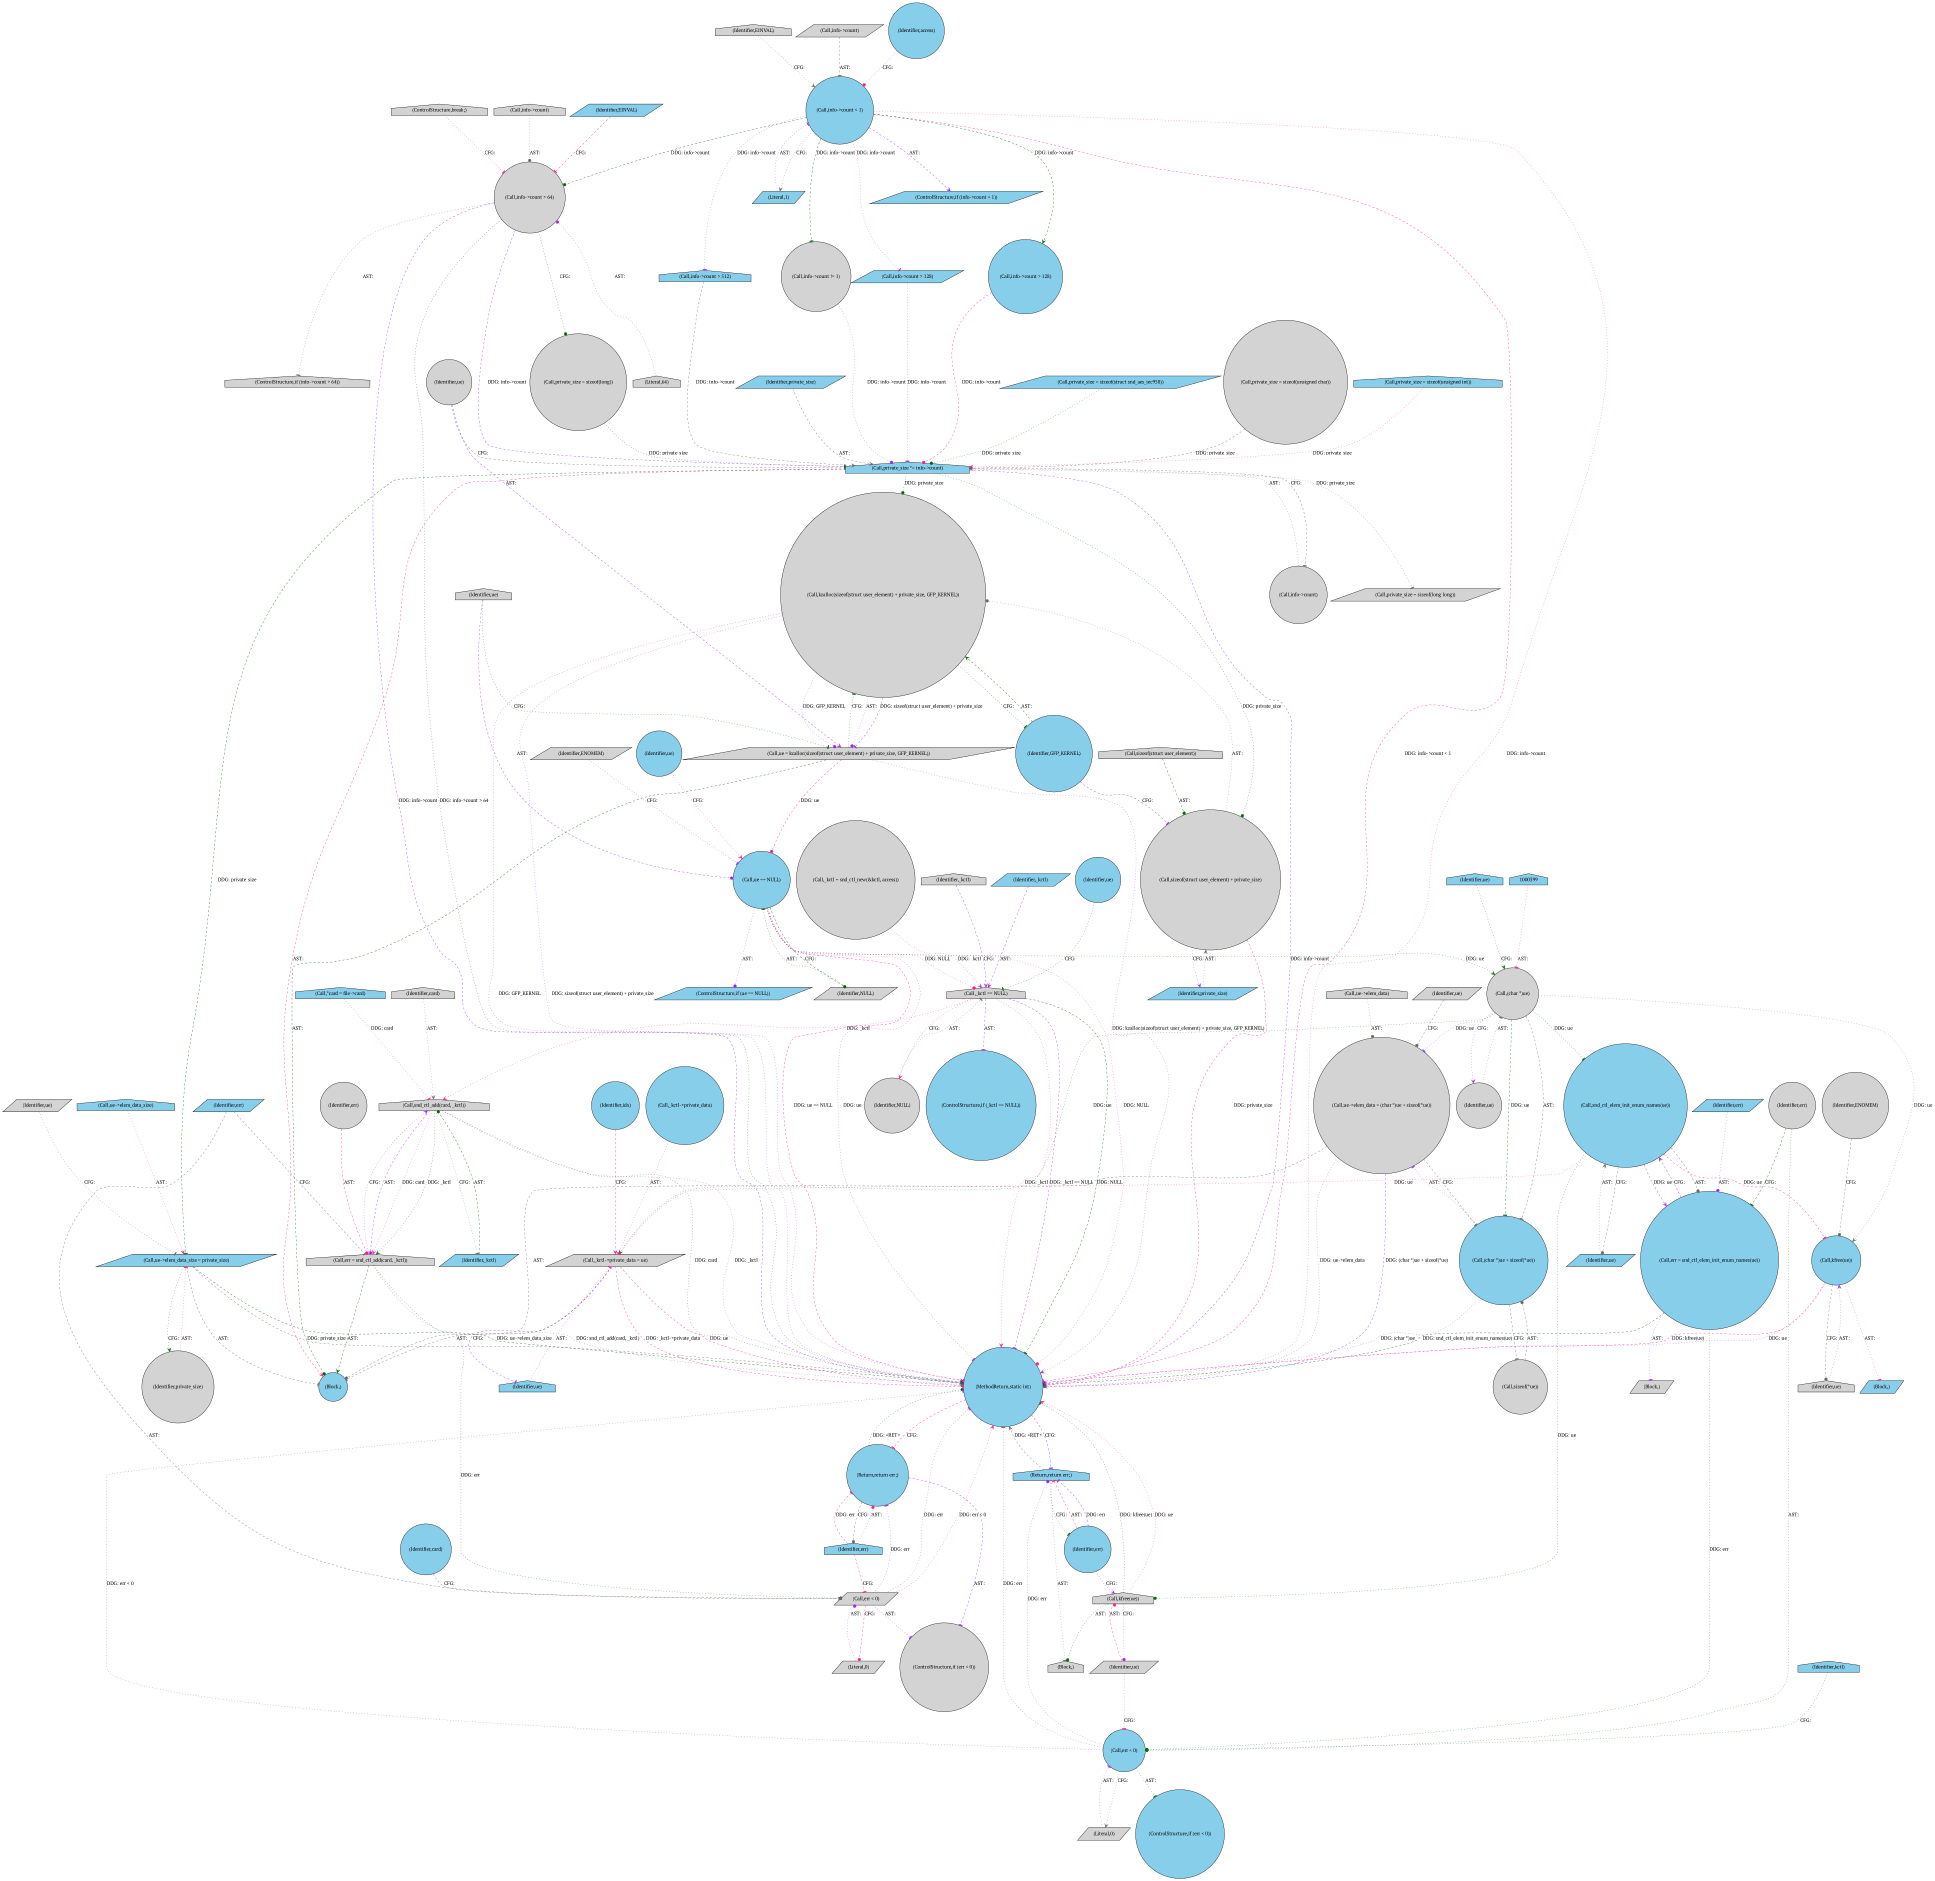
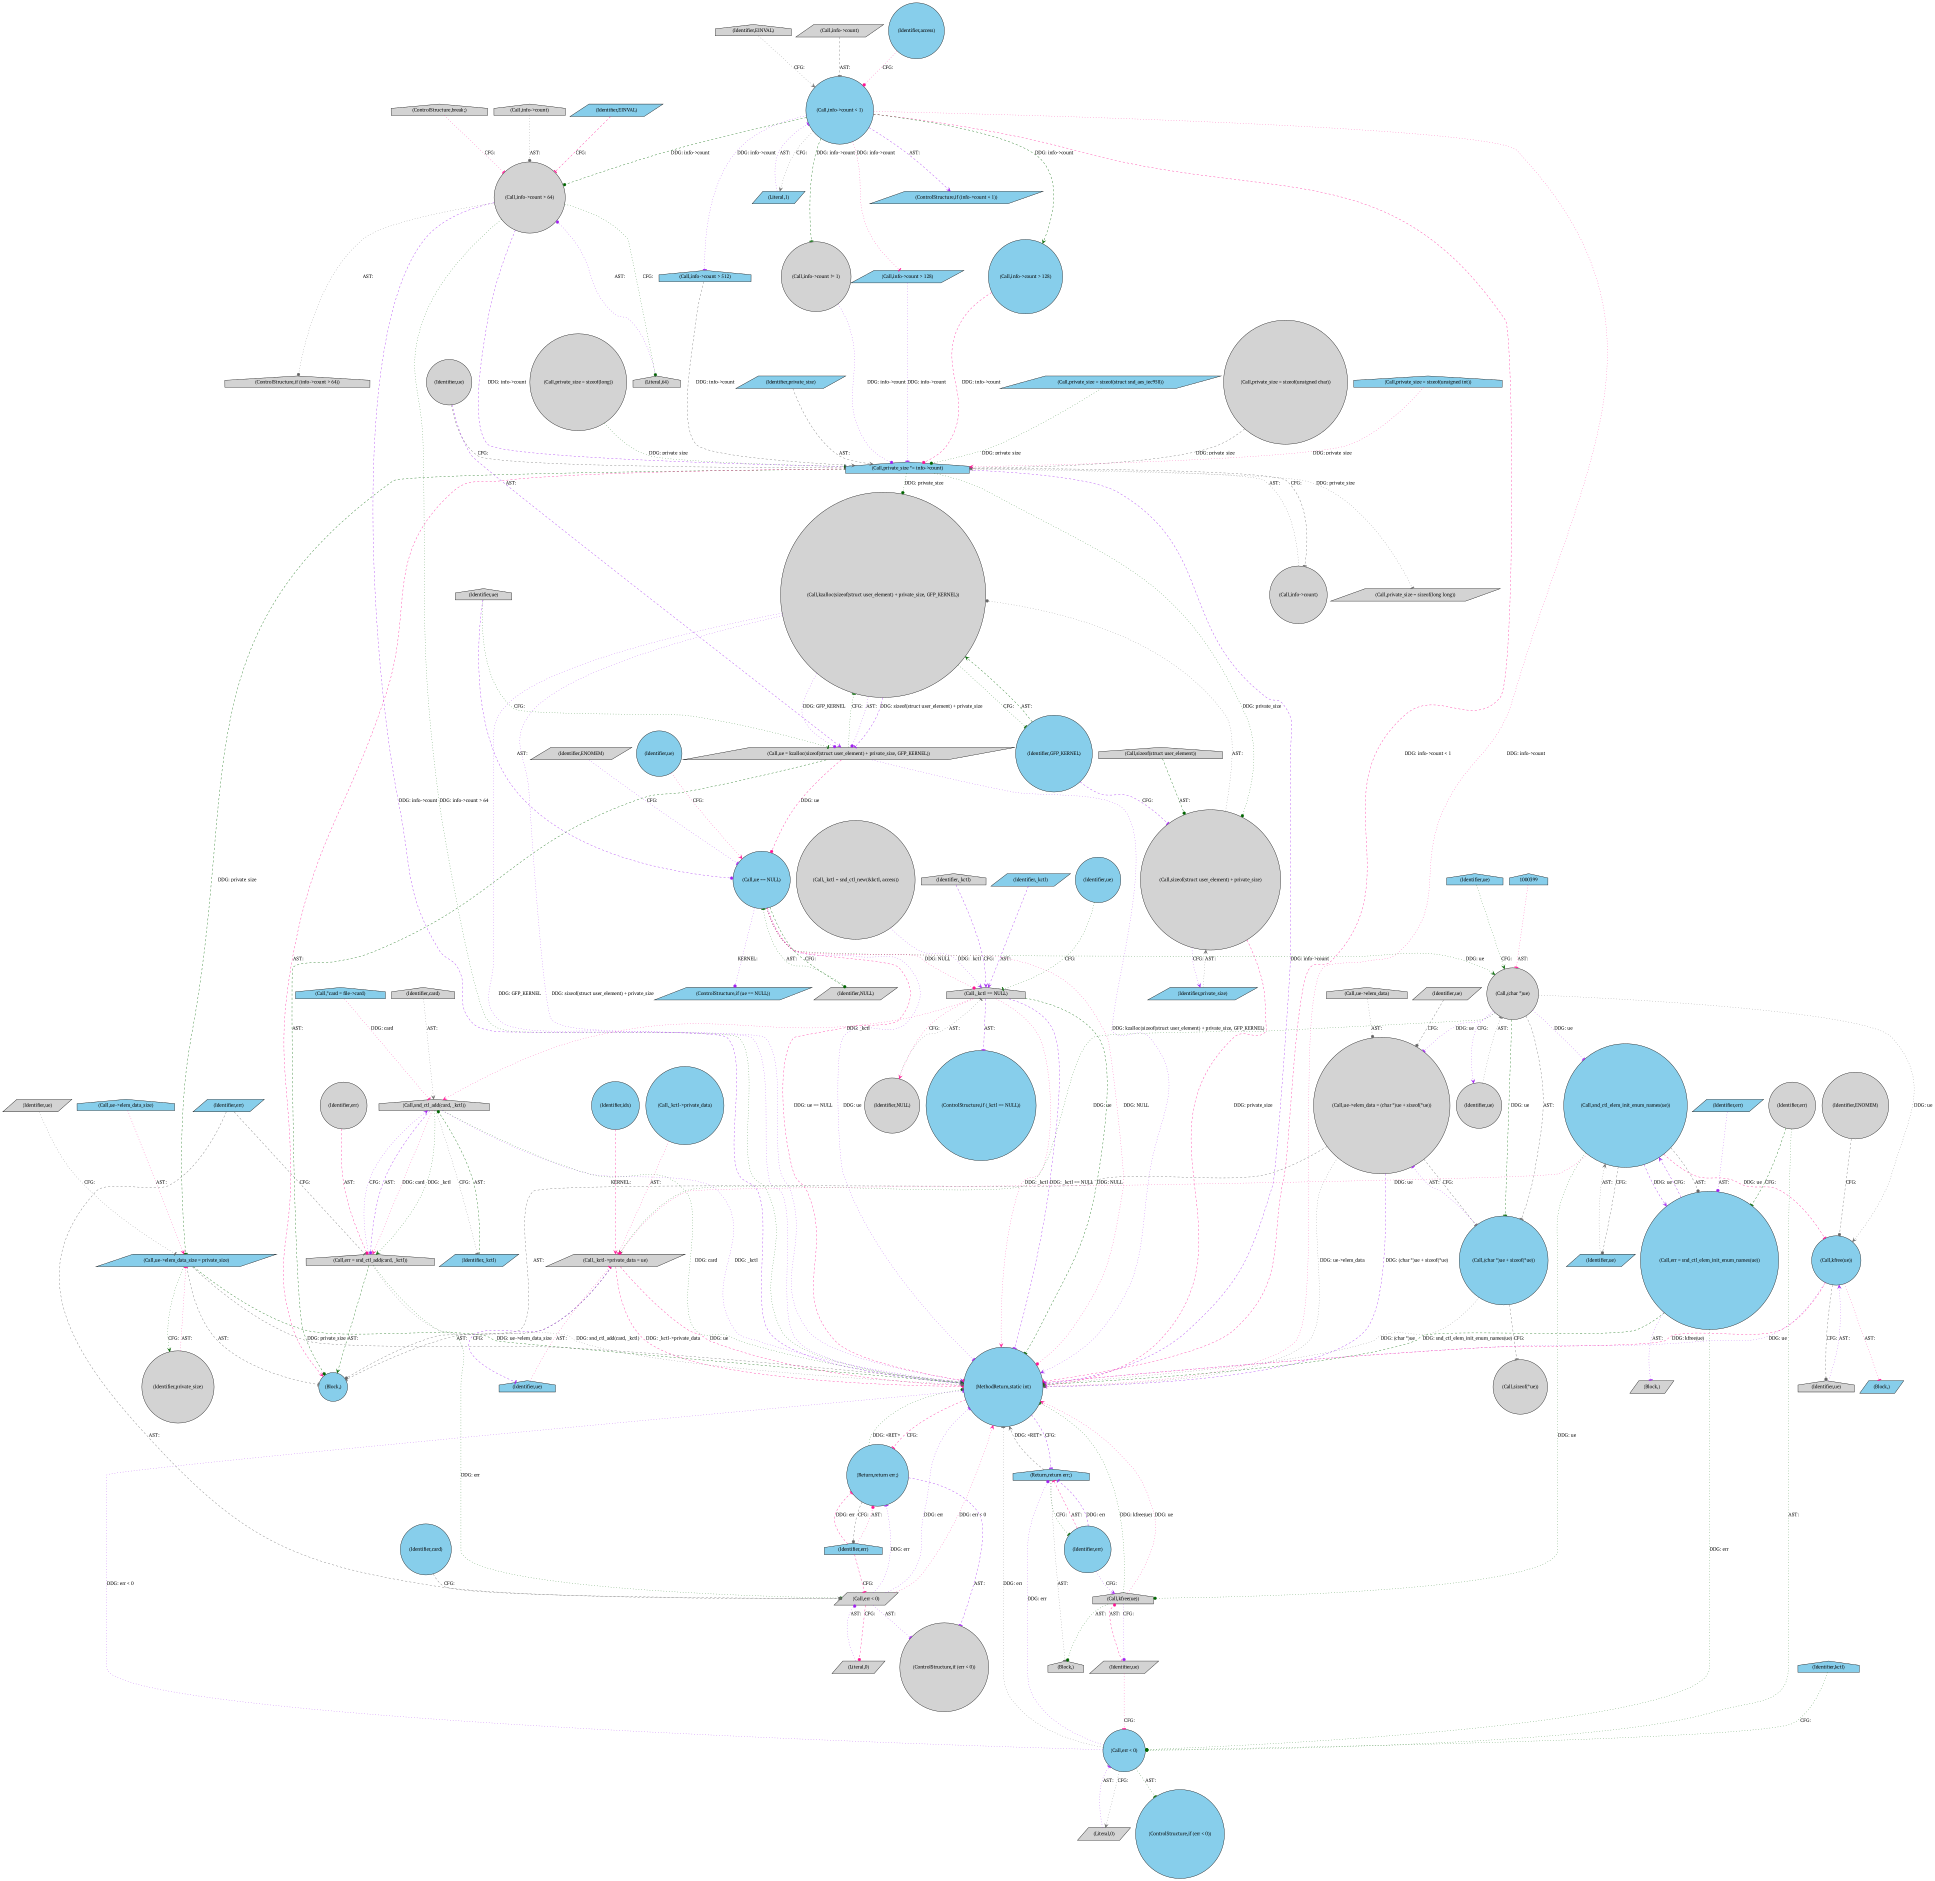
edge "(Call,info->count > 64)" -> "(ControlStructure,if (info->count > 64))": arrowhead tee -> dot
edge "(Call,info->count > 64)" -> "(Call,private_size = sizeof(long))": now "(Call,info->count > 64)" -> "(Literal,64)"
edge "(Call,ue == NULL)" -> "(ControlStructure,if (ue == NULL))": label "AST: " -> "KERNEL: "
edge "(Call,(char *)ue)" -> "(Call,snd_ctl_elem_init_enum_names(ue))": color darkgreen -> purple
edge "(Identifier,idx)" -> "(Call,_kctl->private_data = ue)": label "CFG: " -> "KERNEL: "
edge "(Call,snd_ctl_elem_init_enum_names(ue))" -> "(Call,_kctl->private_data = ue)": arrowhead tee -> dot
edge "(Call,sizeof(*ue))" -> "(Call,(char *)ue + sizeof(*ue))": removed, label "AST:"
